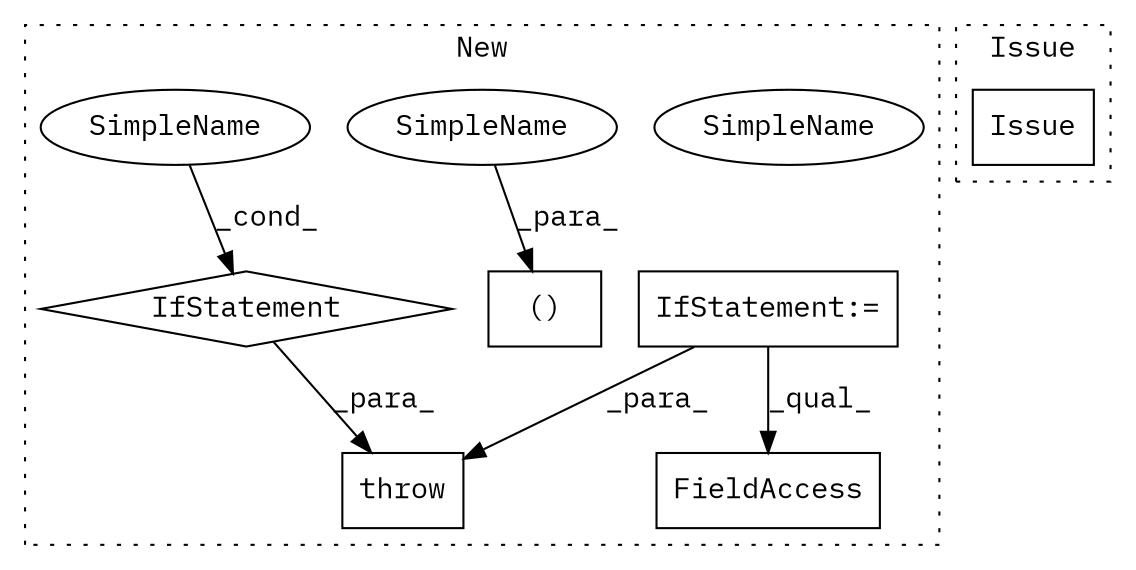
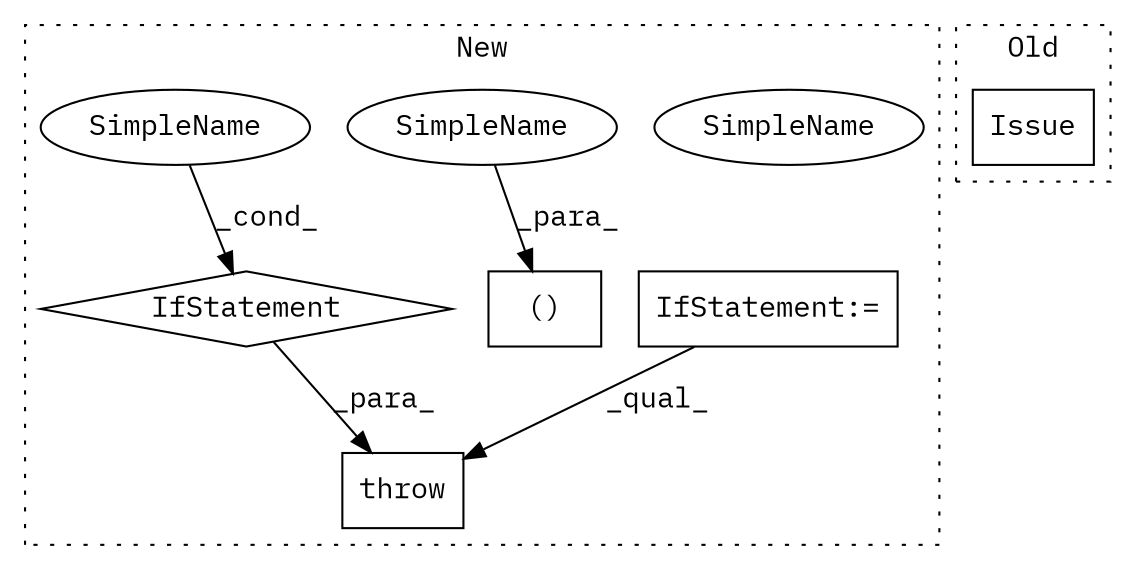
cluster "Issue": label "Issue" -> "Old"
edge "IfStatement:=" -> "throw": label "_para_" -> "_qual_"
node "FieldAccess": removed
